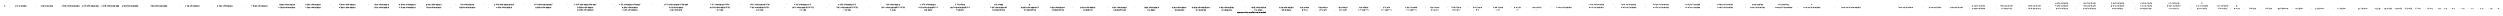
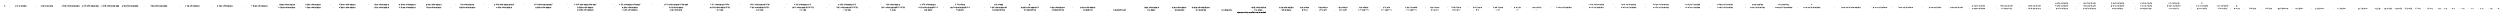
node "139 | 33 37 : 18 29 30 31 32 35 36 37 38": removed
node "137 | 33 35 : 18 29 30 31 32 33 34 35 36": removed
node "126 | 10 21 : 12 13 14 15 18 19 20 21 22": added
